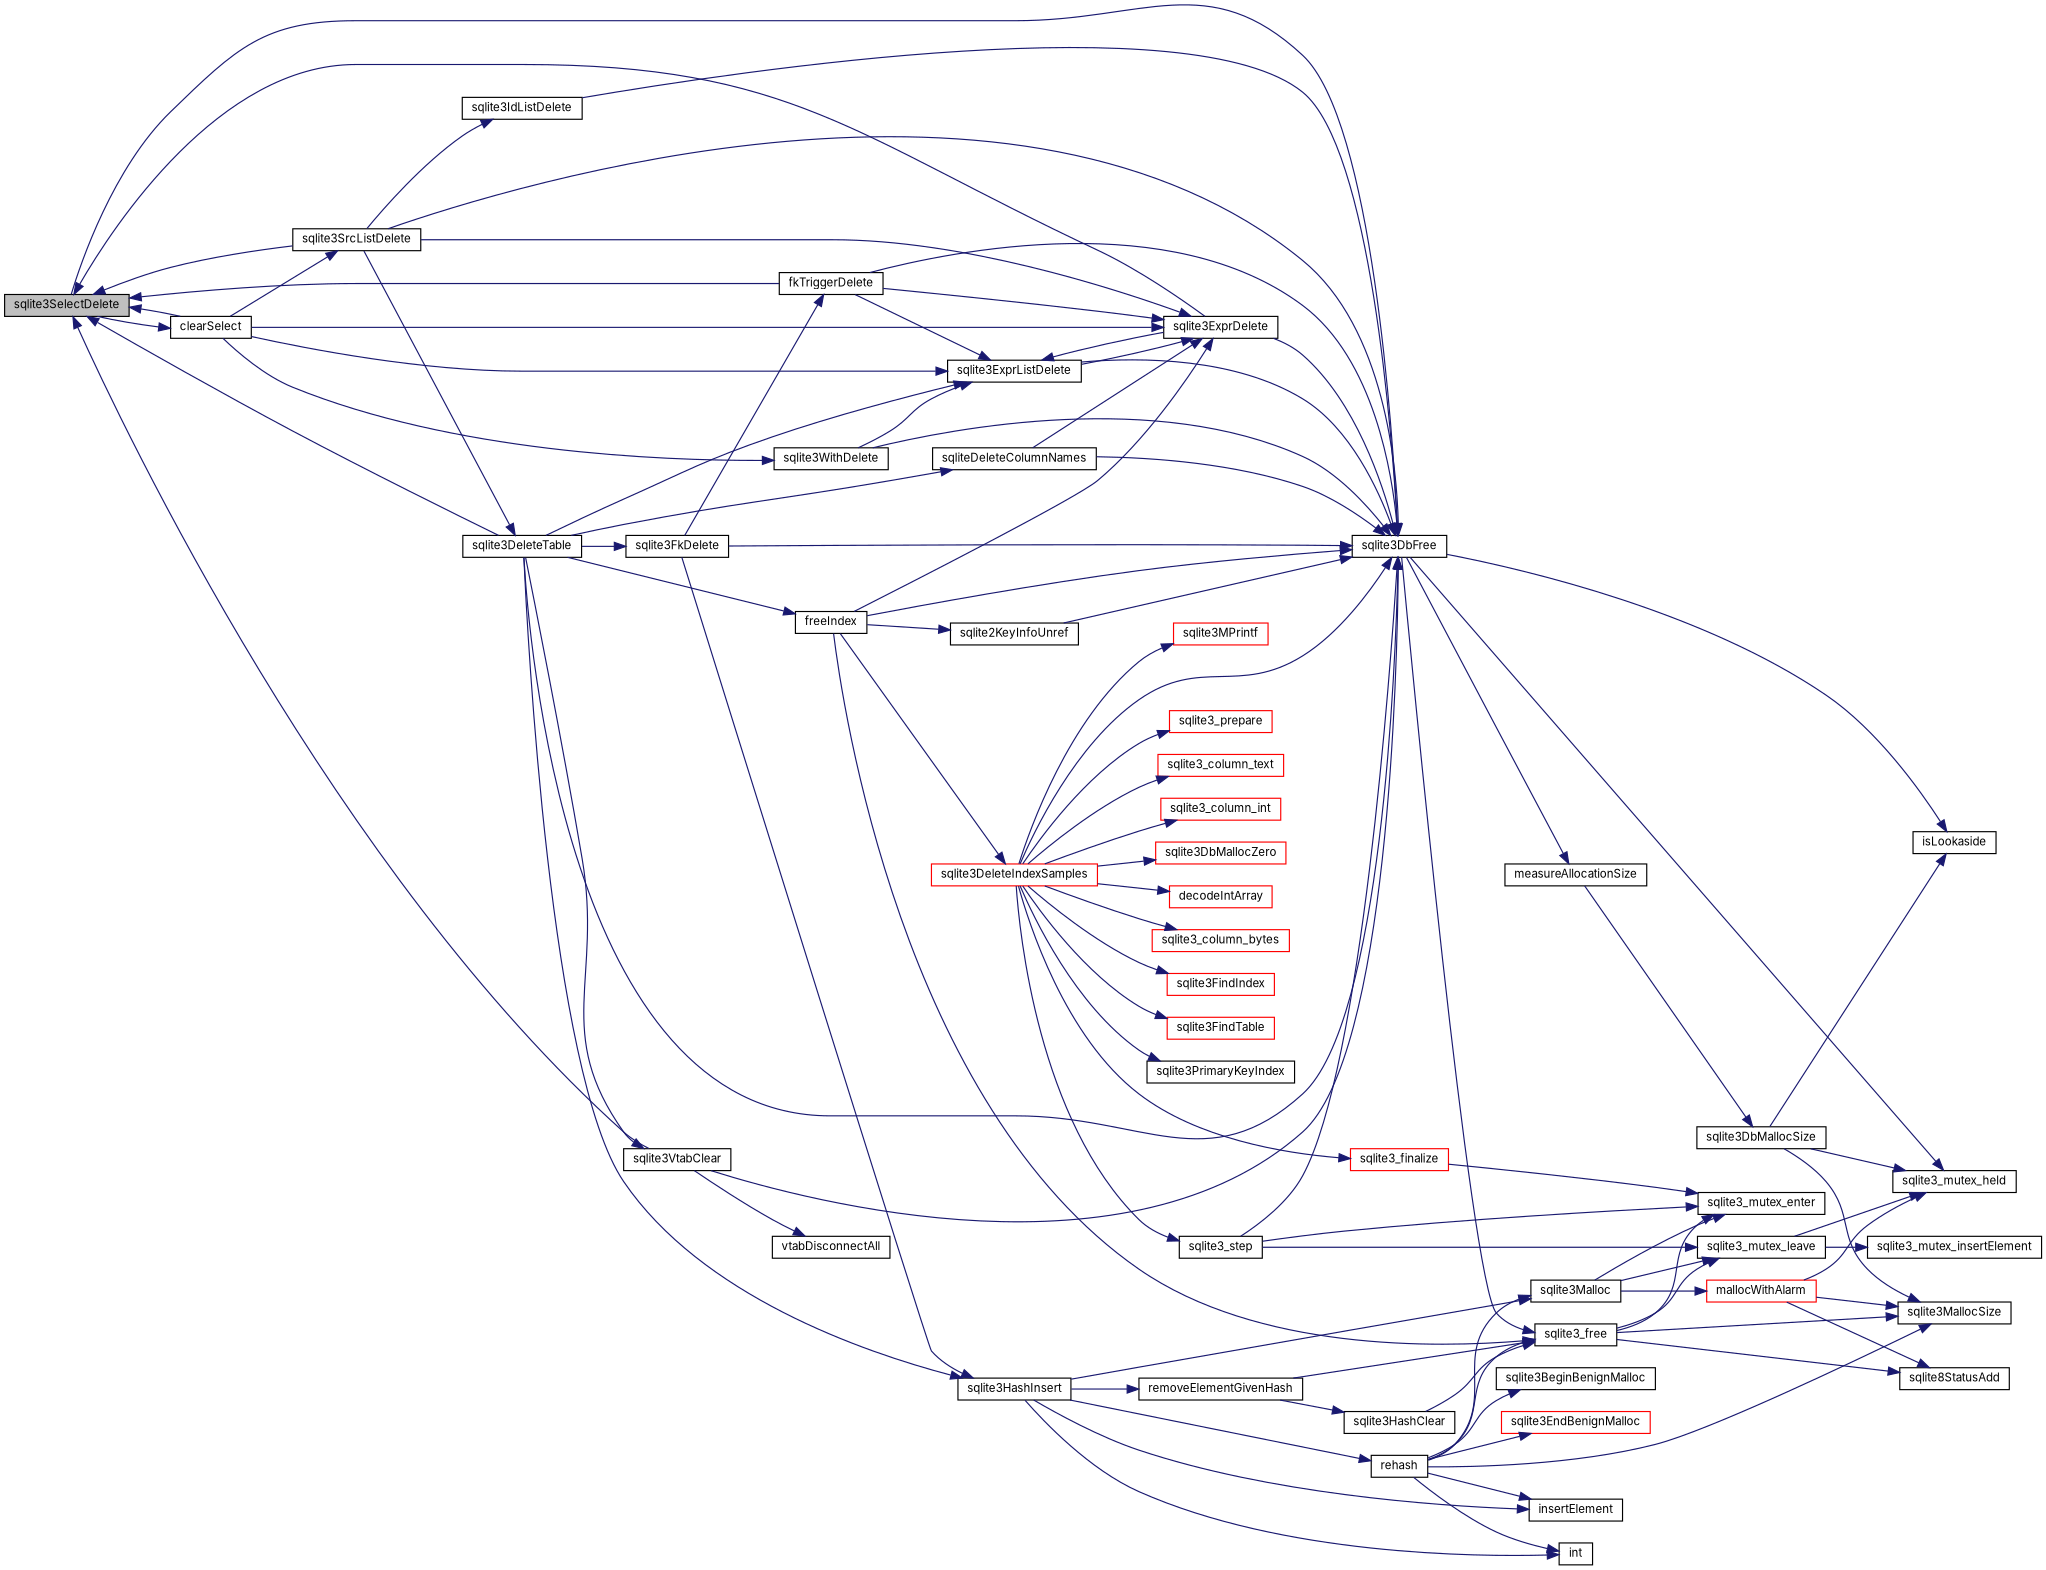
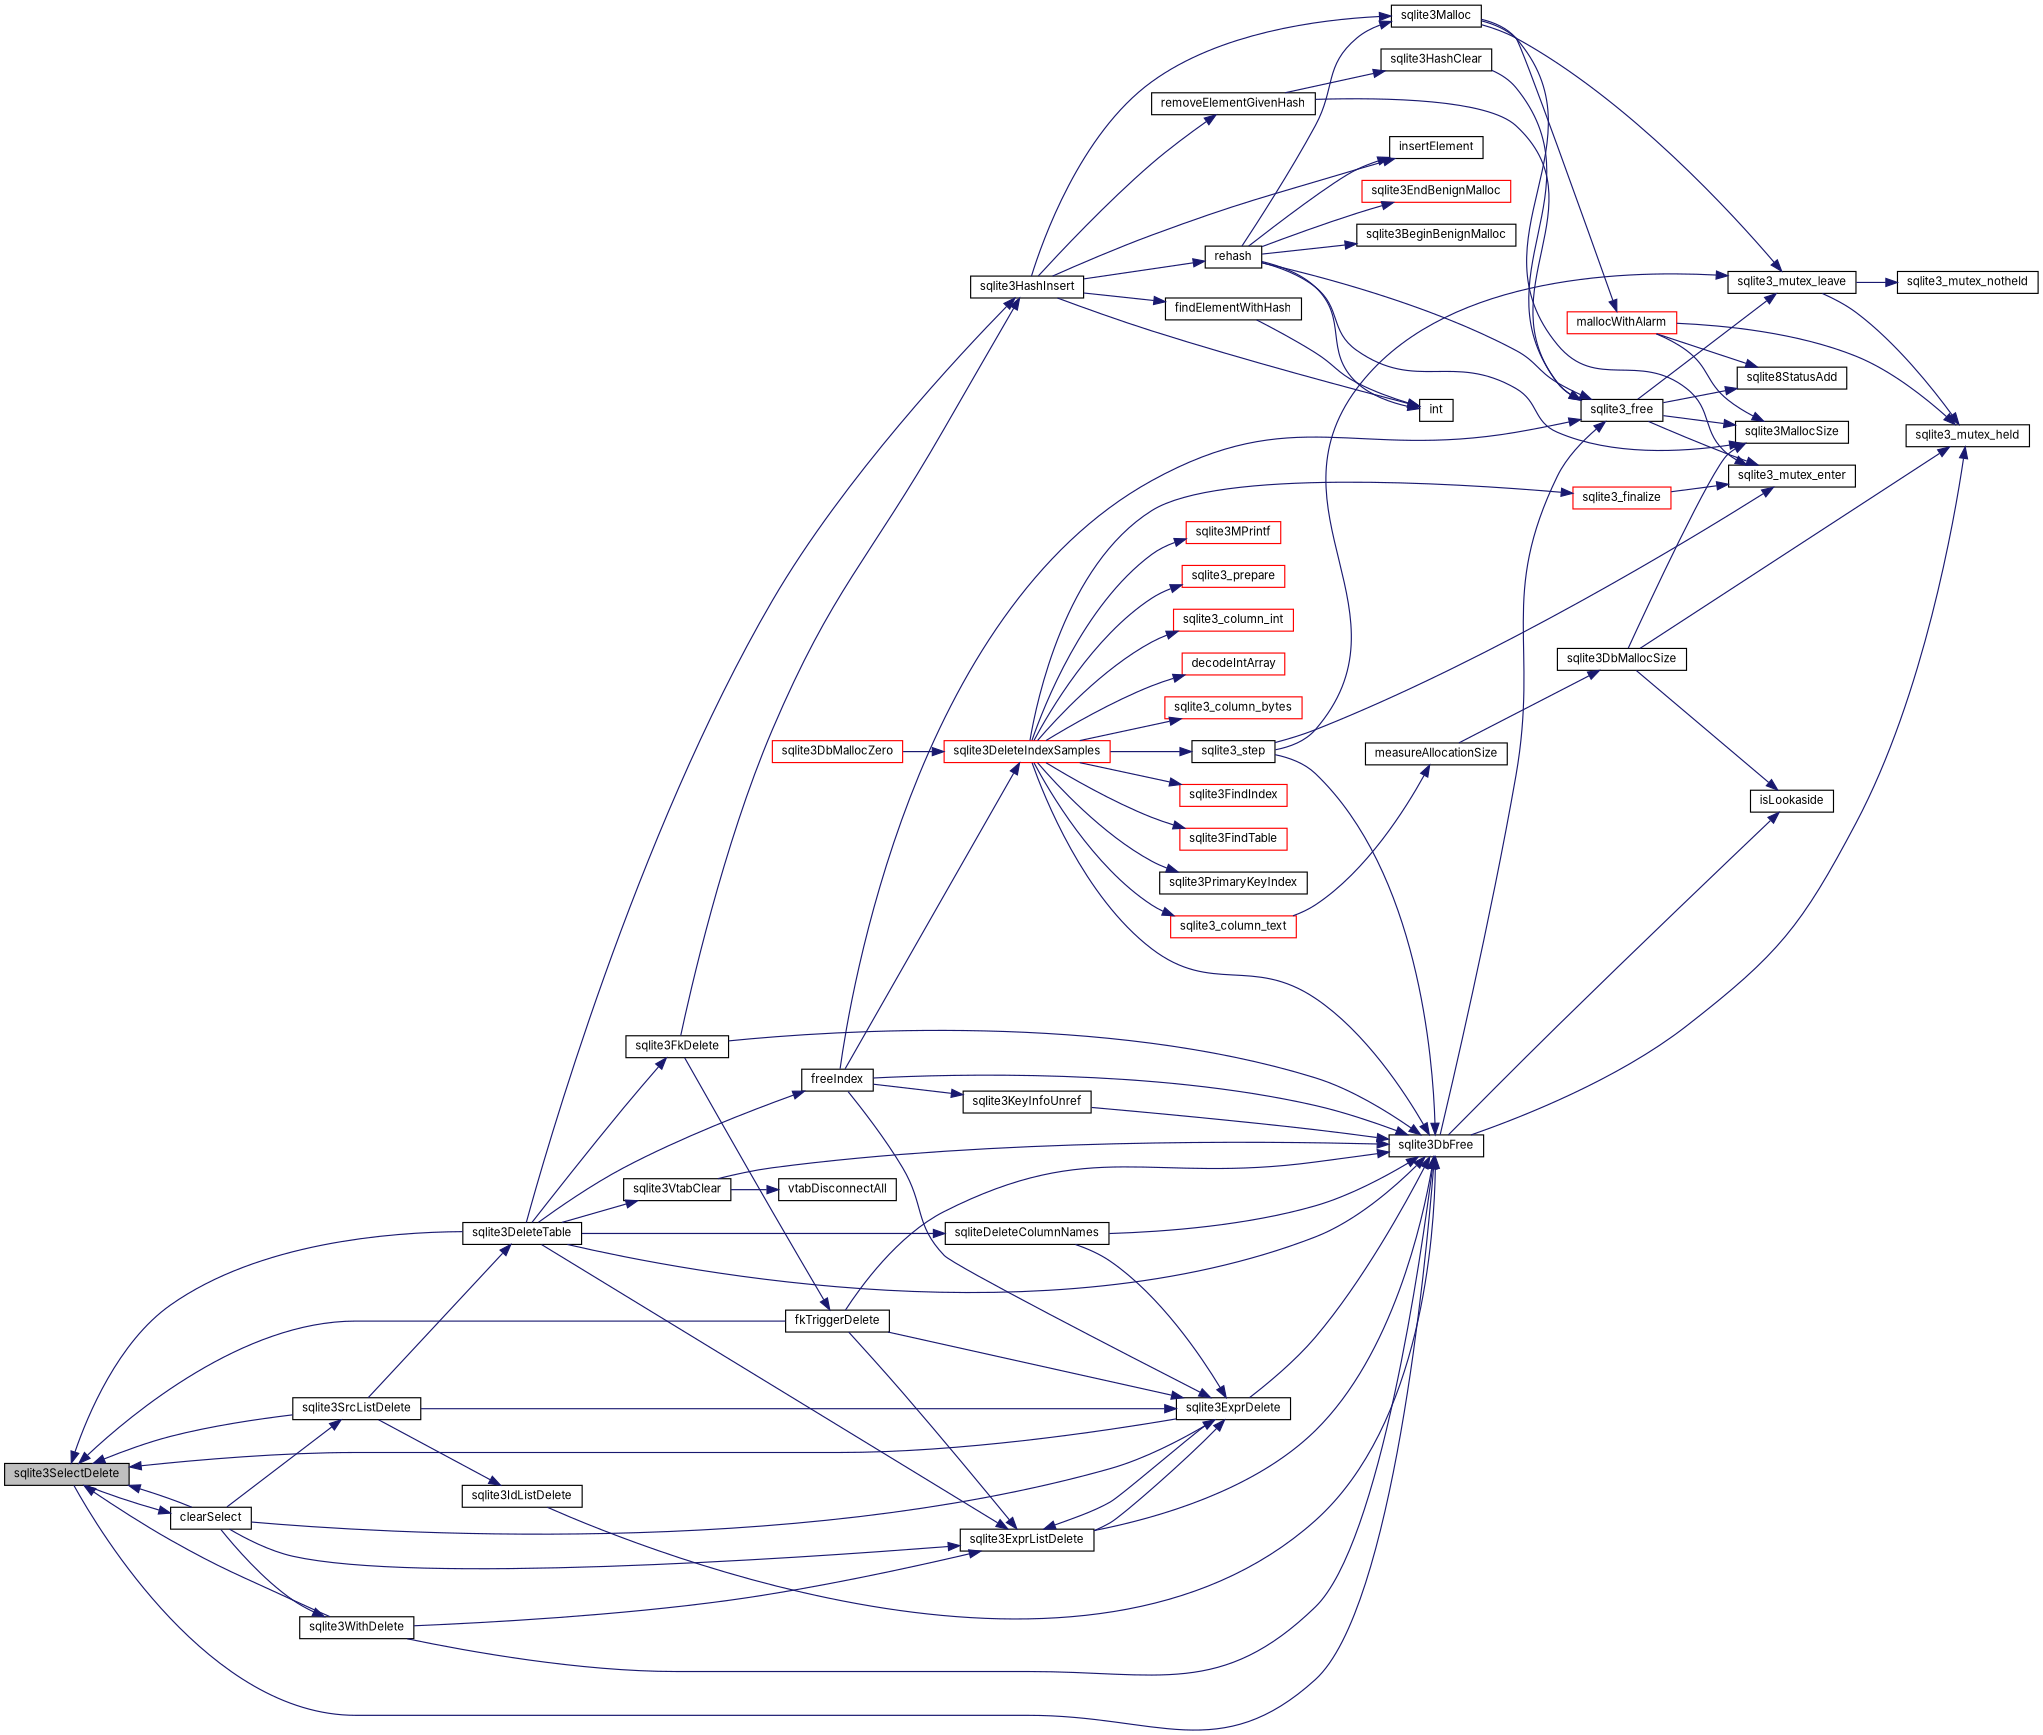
edge "sqlite3SrcListDelete" -> "sqlite3DbFree": removed
node "findElementWithHash": added
node "sqlite2KeyInfoUnref": label "sqlite2KeyInfoUnref" -> "sqlite3KeyInfoUnref"
edge "sqlite3DbFree" -> "measureAllocationSize": now "sqlite3_column_text" -> "measureAllocationSize"
edge "sqlite3VtabClear" -> "sqlite3SelectDelete": now "sqlite3WithDelete" -> "sqlite3SelectDelete"
edge "sqlite3DeleteIndexSamples" -> "sqlite3DbMallocZero": reversed
node "sqlite3_mutex_insertElement": label "sqlite3_mutex_insertElement" -> "sqlite3_mutex_notheld"
